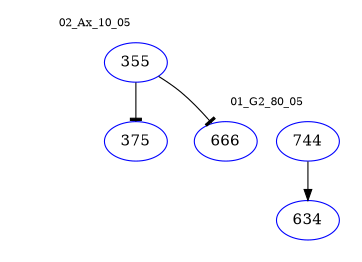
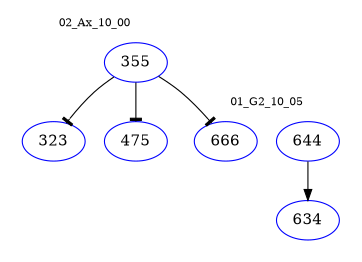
cluster "02_Ax_10_05": label "02_Ax_10_05" -> "02_Ax_10_00"
cluster "01_G2_80_05": label "01_G2_80_05" -> "01_G2_10_05"
node "323": added
node "375": label "375" -> "475"
node "744": label "744" -> "644"
